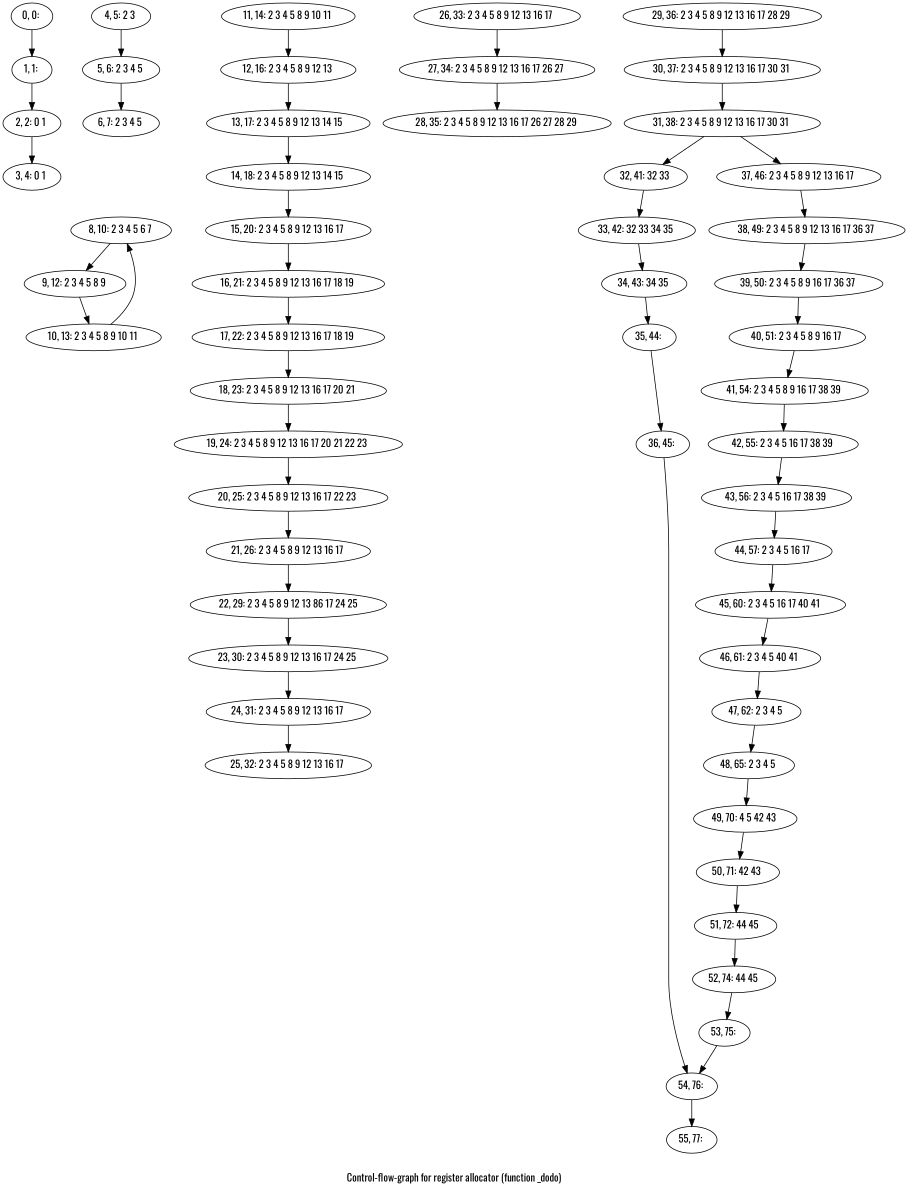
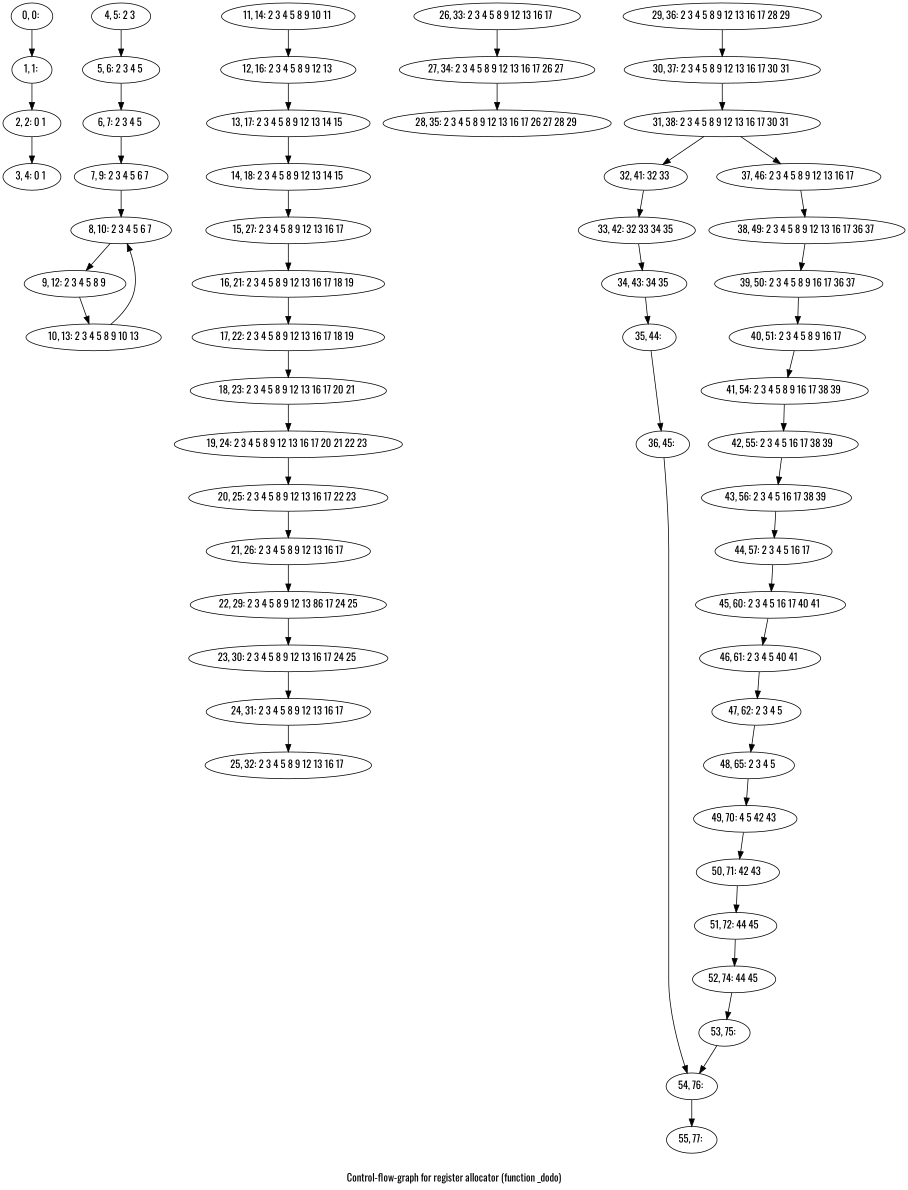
node "7, 9: 2 3 4 5 6 7": added
node "15, 20: 2 3 4 5 8 9 12 13 16 17": label "15, 20: 2 3 4 5 8 9 12 13 16 17" -> "15, 27: 2 3 4 5 8 9 12 13 16 17"
node "10, 13: 2 3 4 5 8 9 10 11": label "10, 13: 2 3 4 5 8 9 10 11" -> "10, 13: 2 3 4 5 8 9 10 13"
